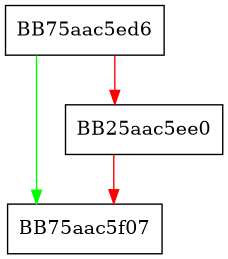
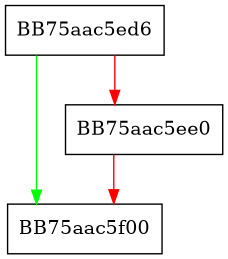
node "BB25aac5ee0": label "BB25aac5ee0" -> "BB75aac5ee0"
node "BB75aac5f07": label "BB75aac5f07" -> "BB75aac5f00"
